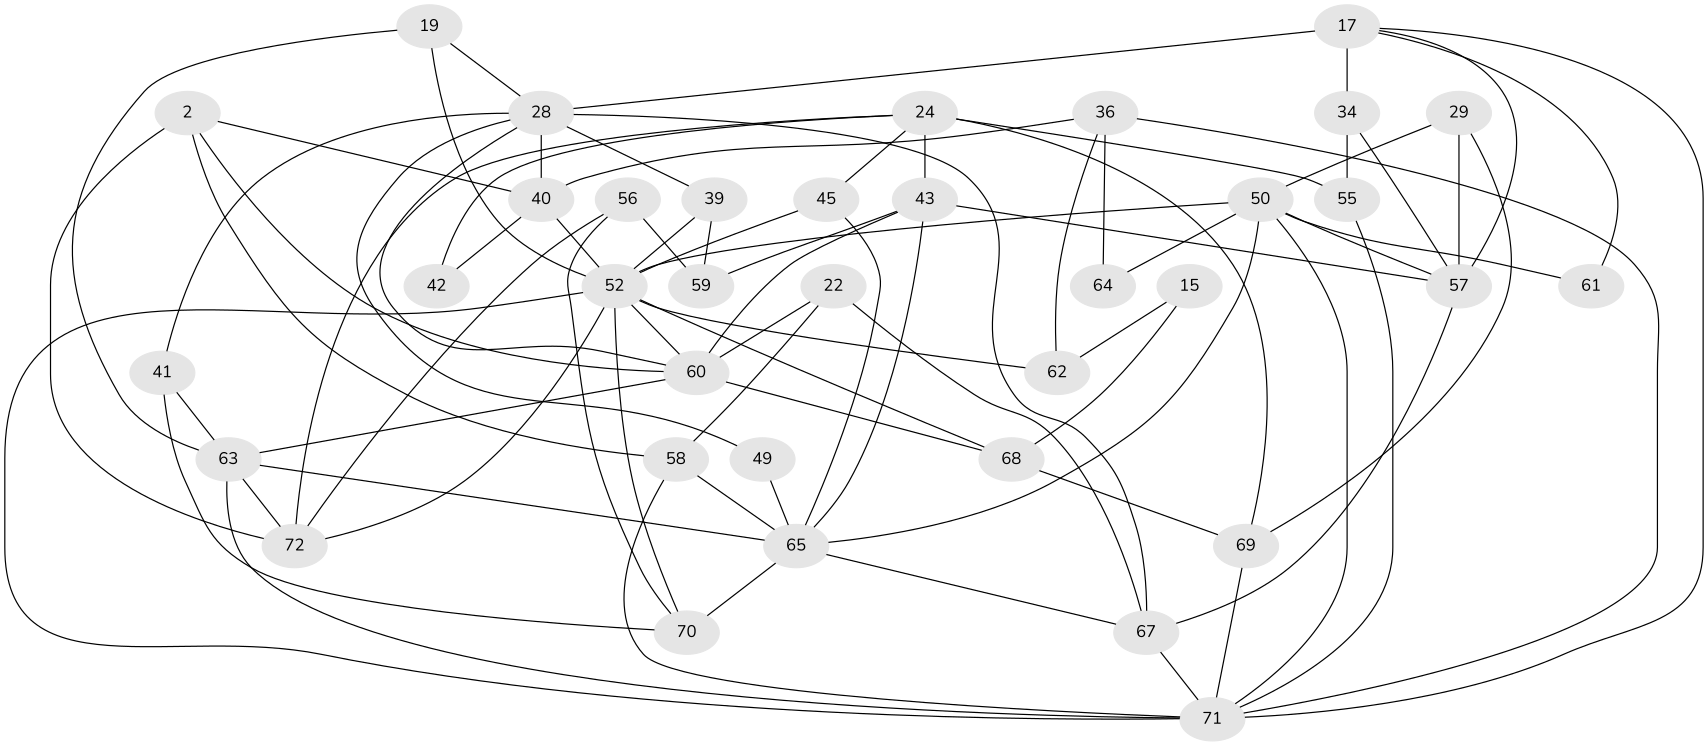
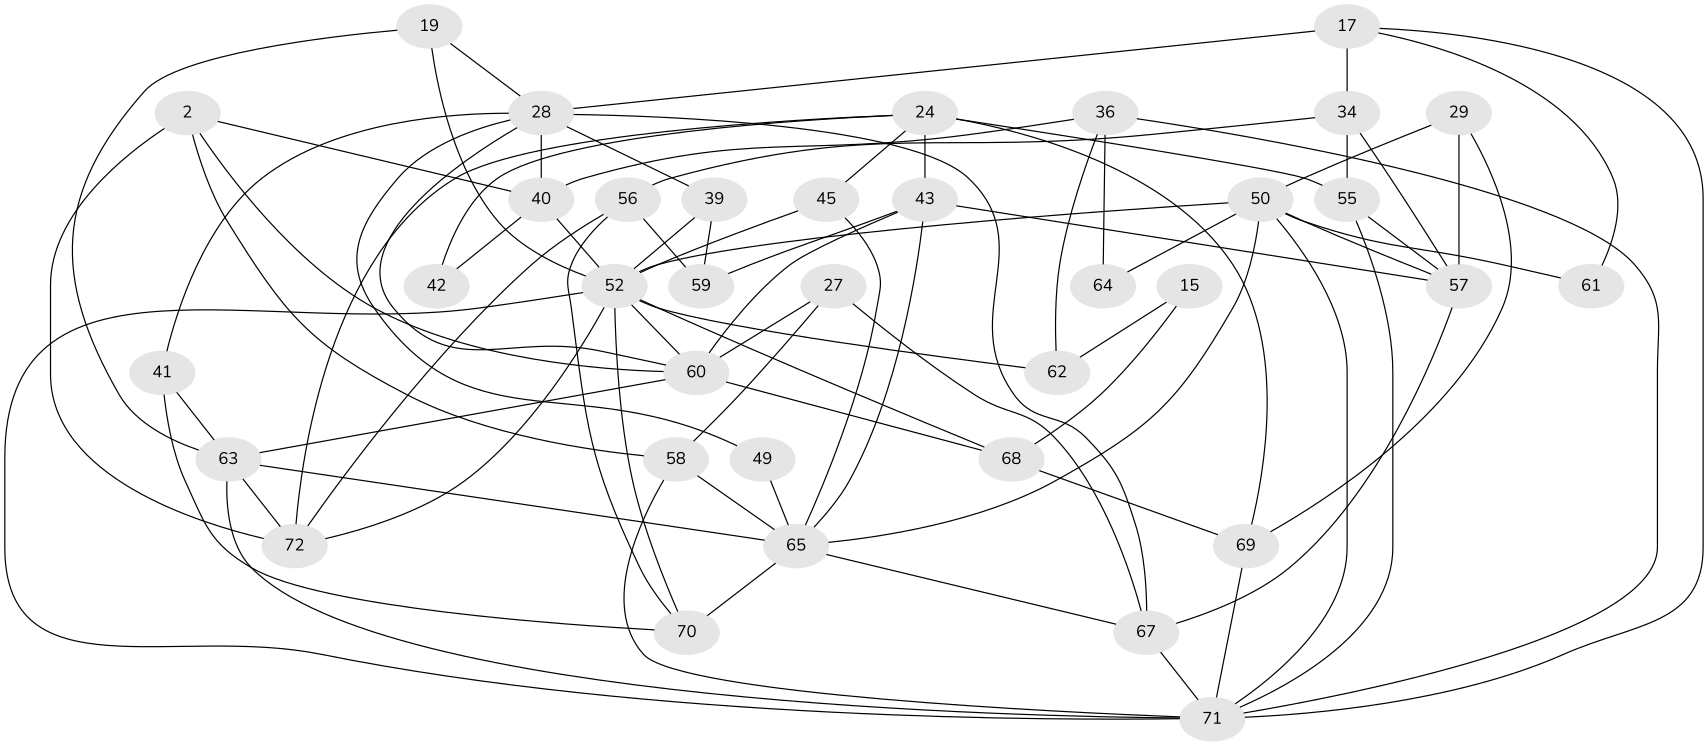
edge "17" -- "57": now "55" -- "57"
edge "34" -- "56": added
node "22": label "22" -> "27"
